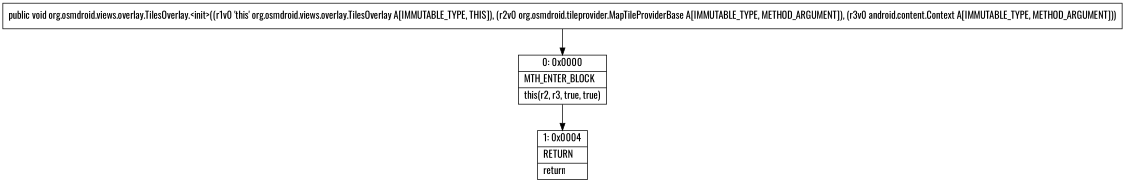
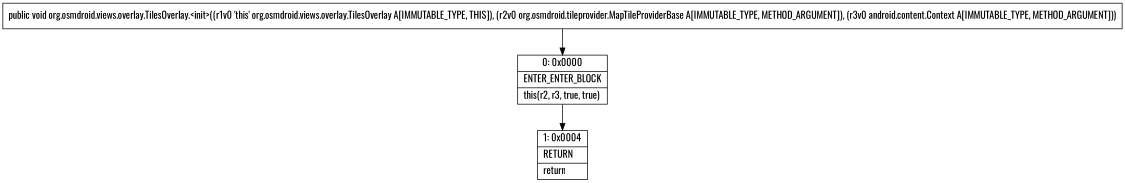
node "0: 0x0000": text "MTH_ENTER_BLOCK" -> "ENTER_ENTER_BLOCK"
